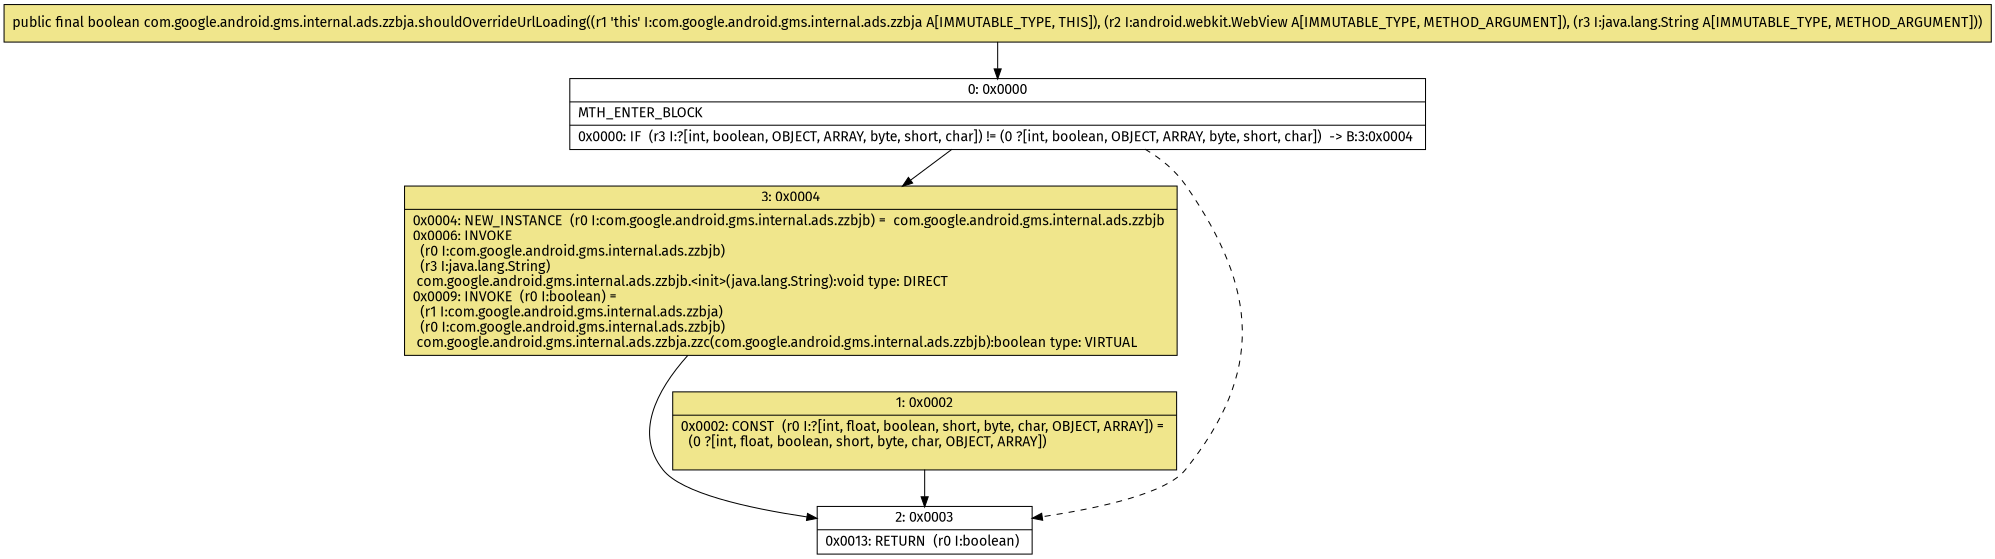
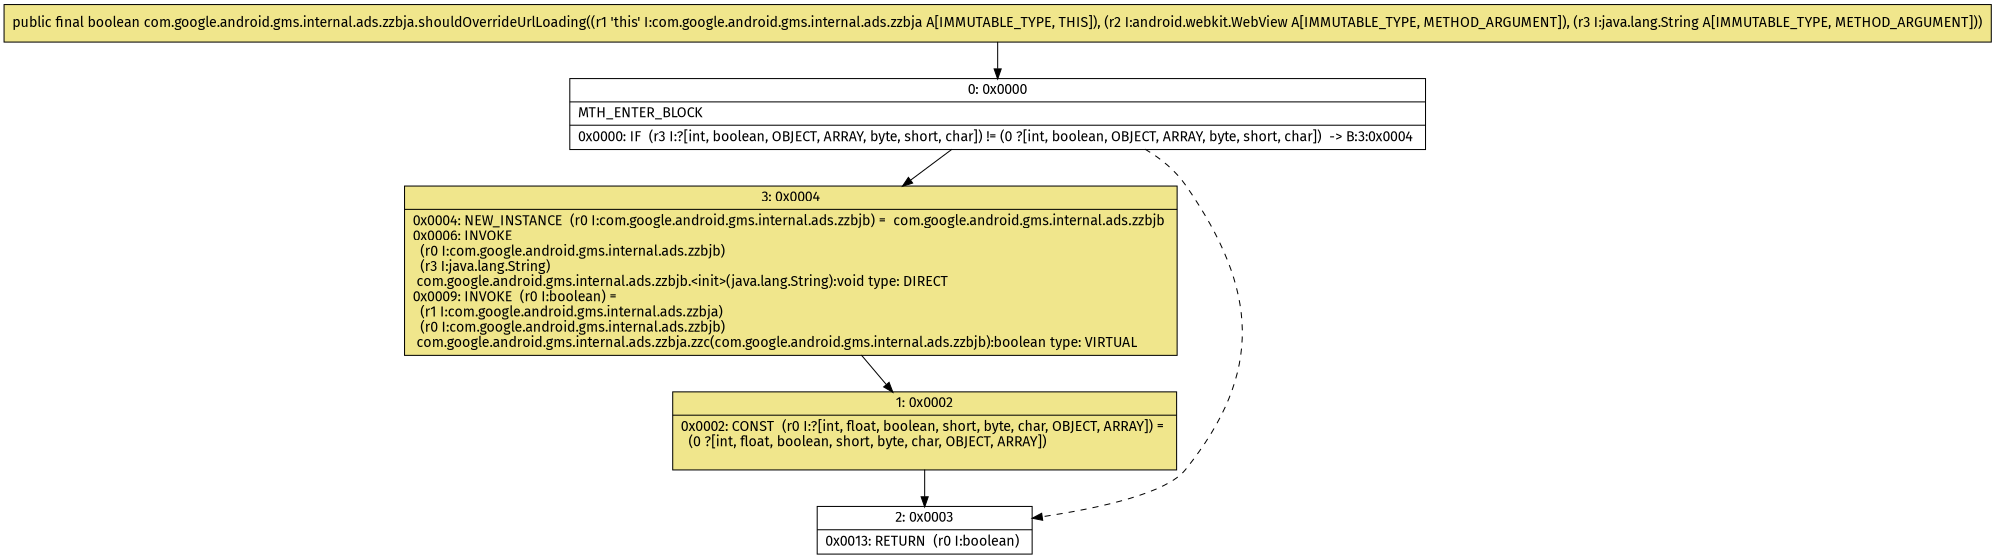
edge "3: 0x0004" -> "2: 0x0003": now "3: 0x0004" -> "1: 0x0002"
